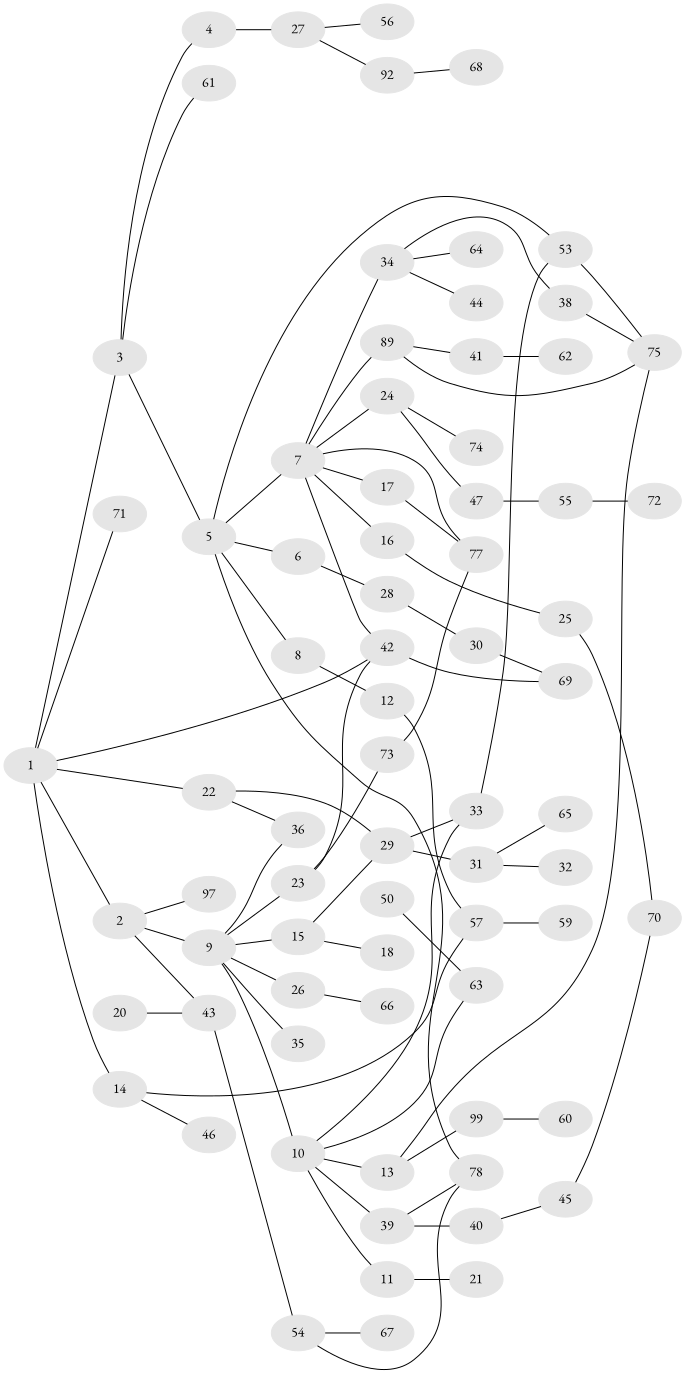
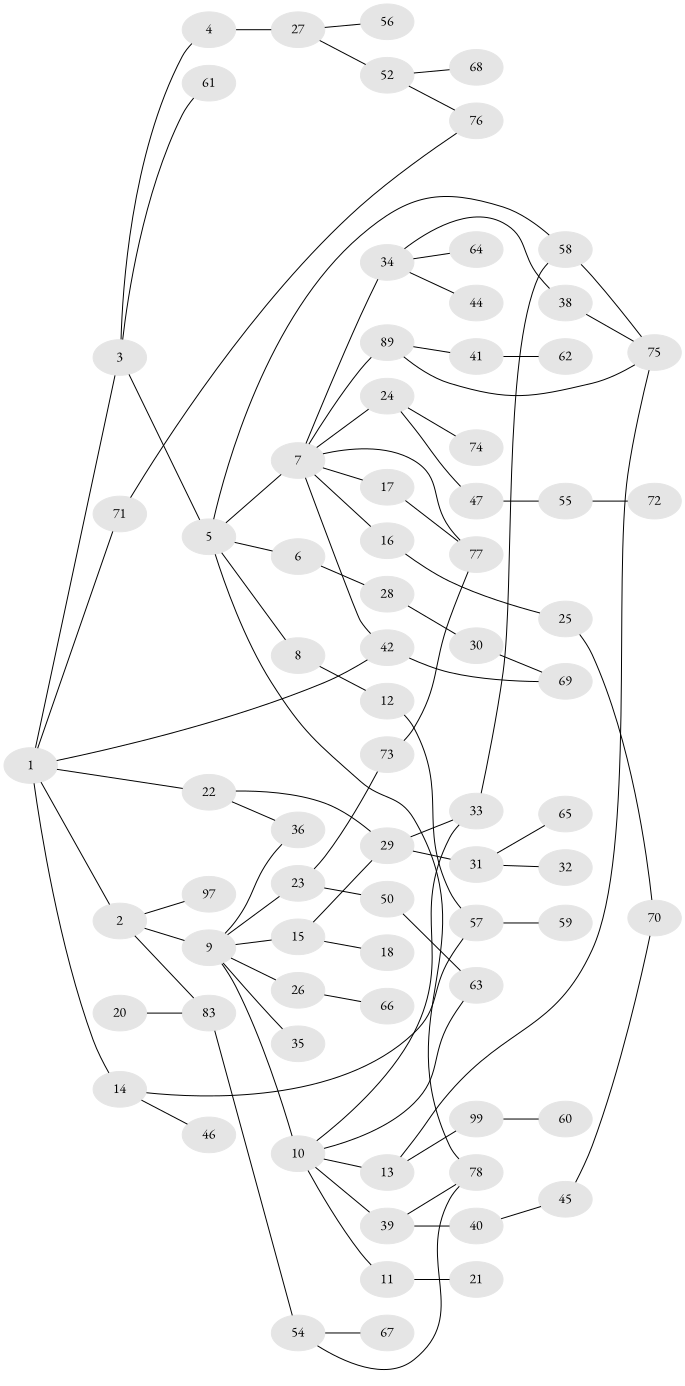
node "92": label "92" -> "52"
node "76": added
node "53": label "53" -> "58"
edge "42" -- "23": now "50" -- "23"
node "43": label "43" -> "83"
